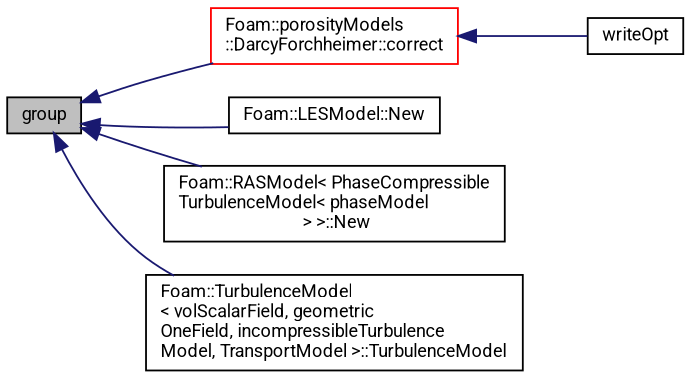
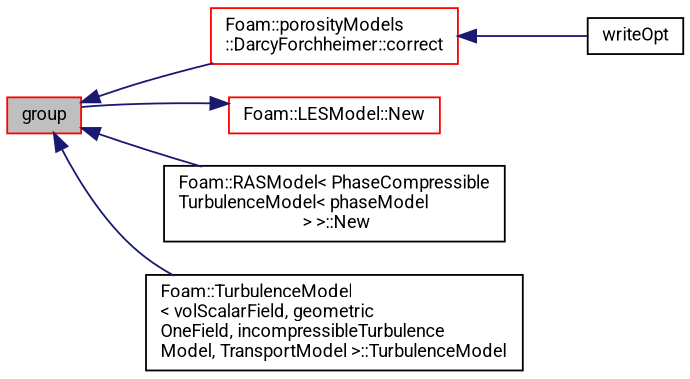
node "group": color black -> red
node "Foam::LESModel::New": color black -> red
edge "Foam::LESModel::New" -> "group": reversed
